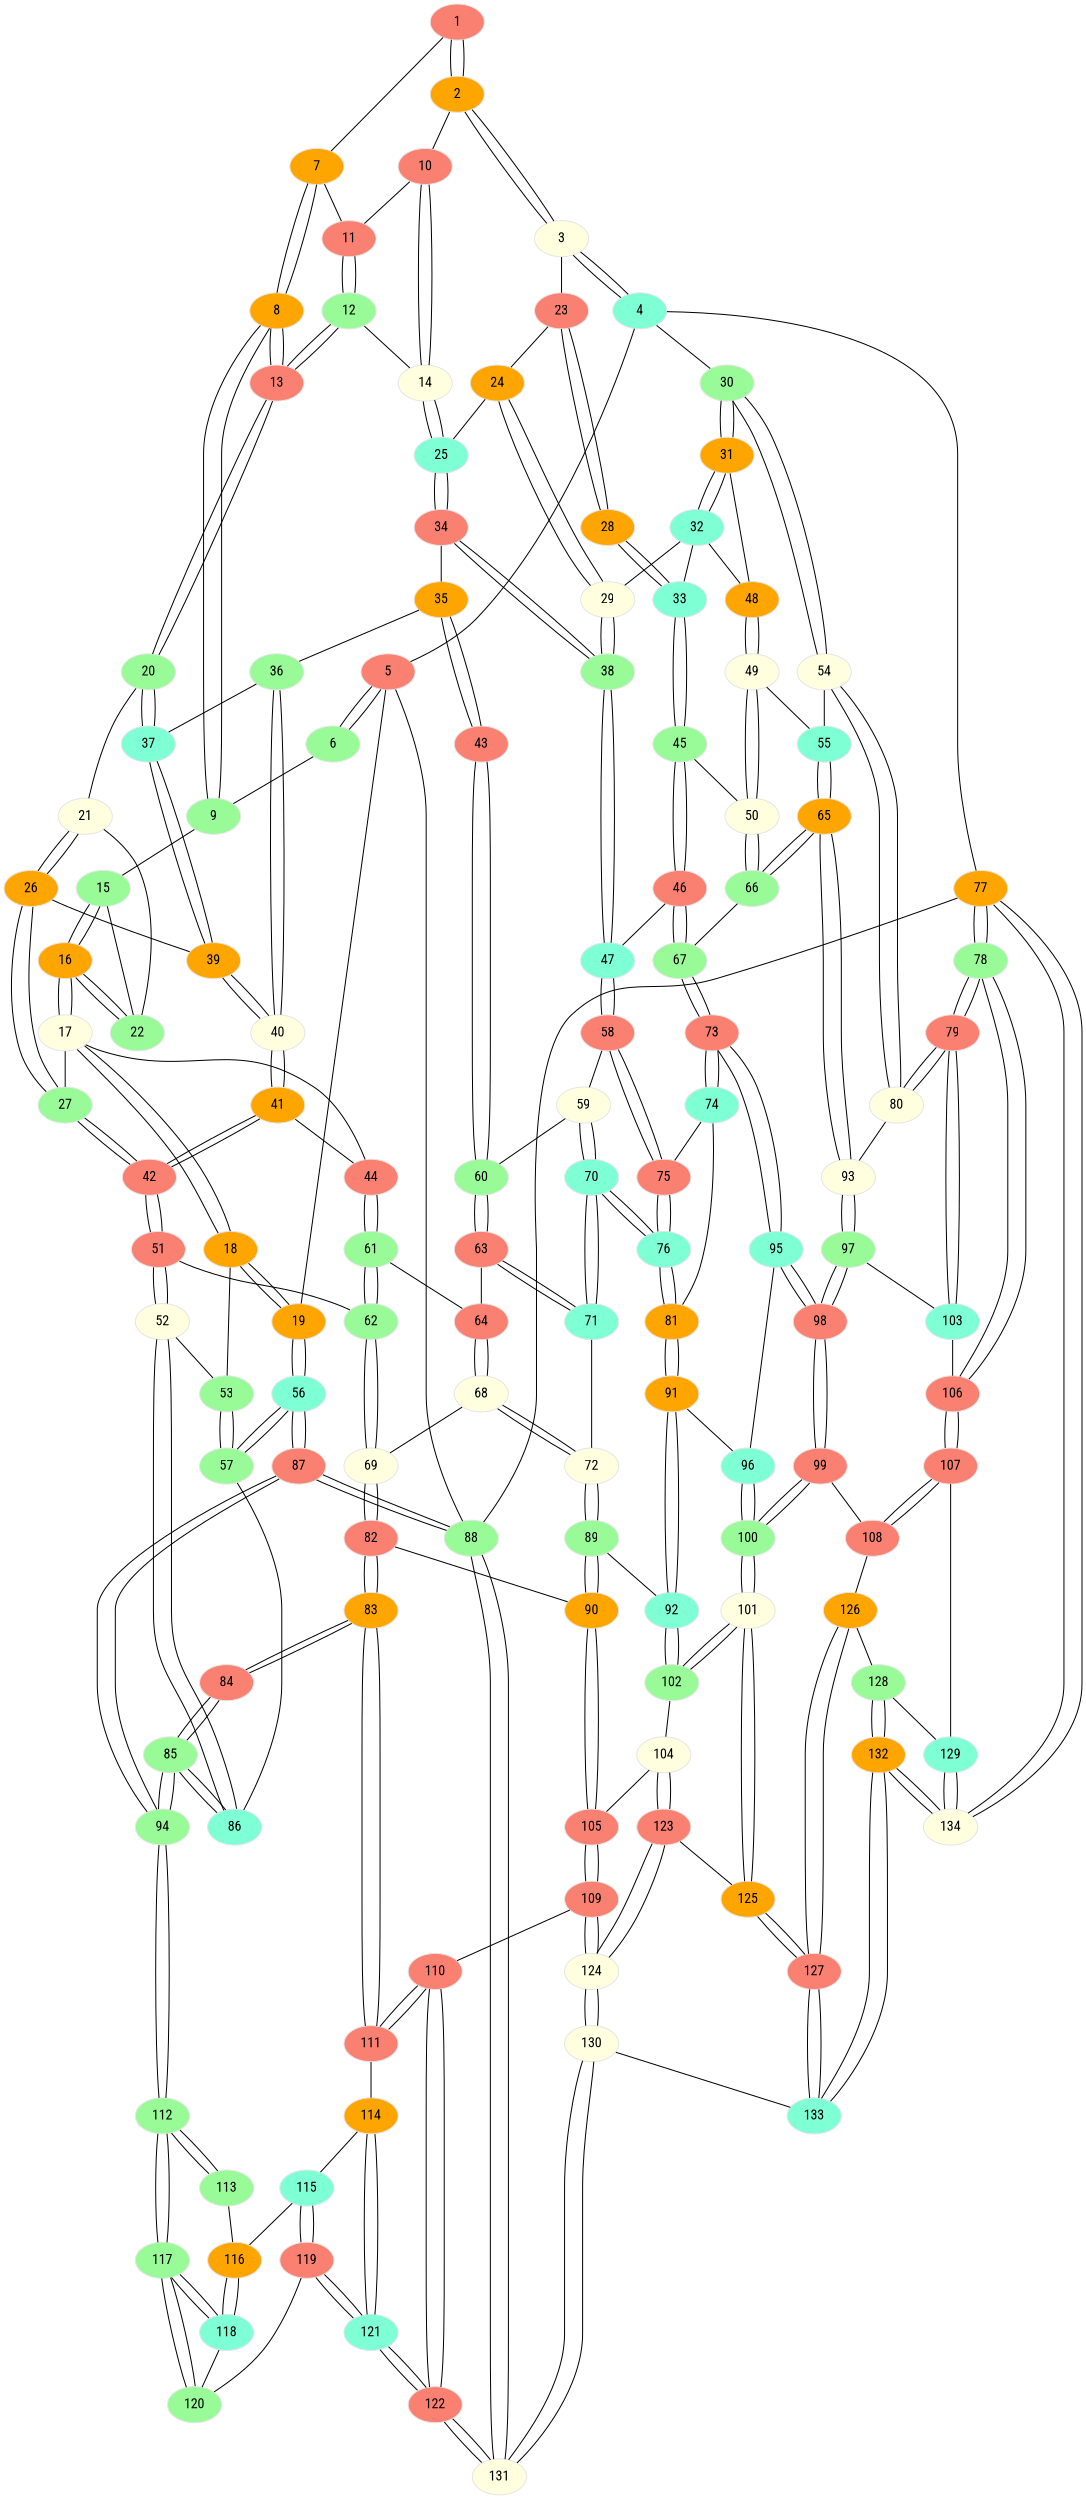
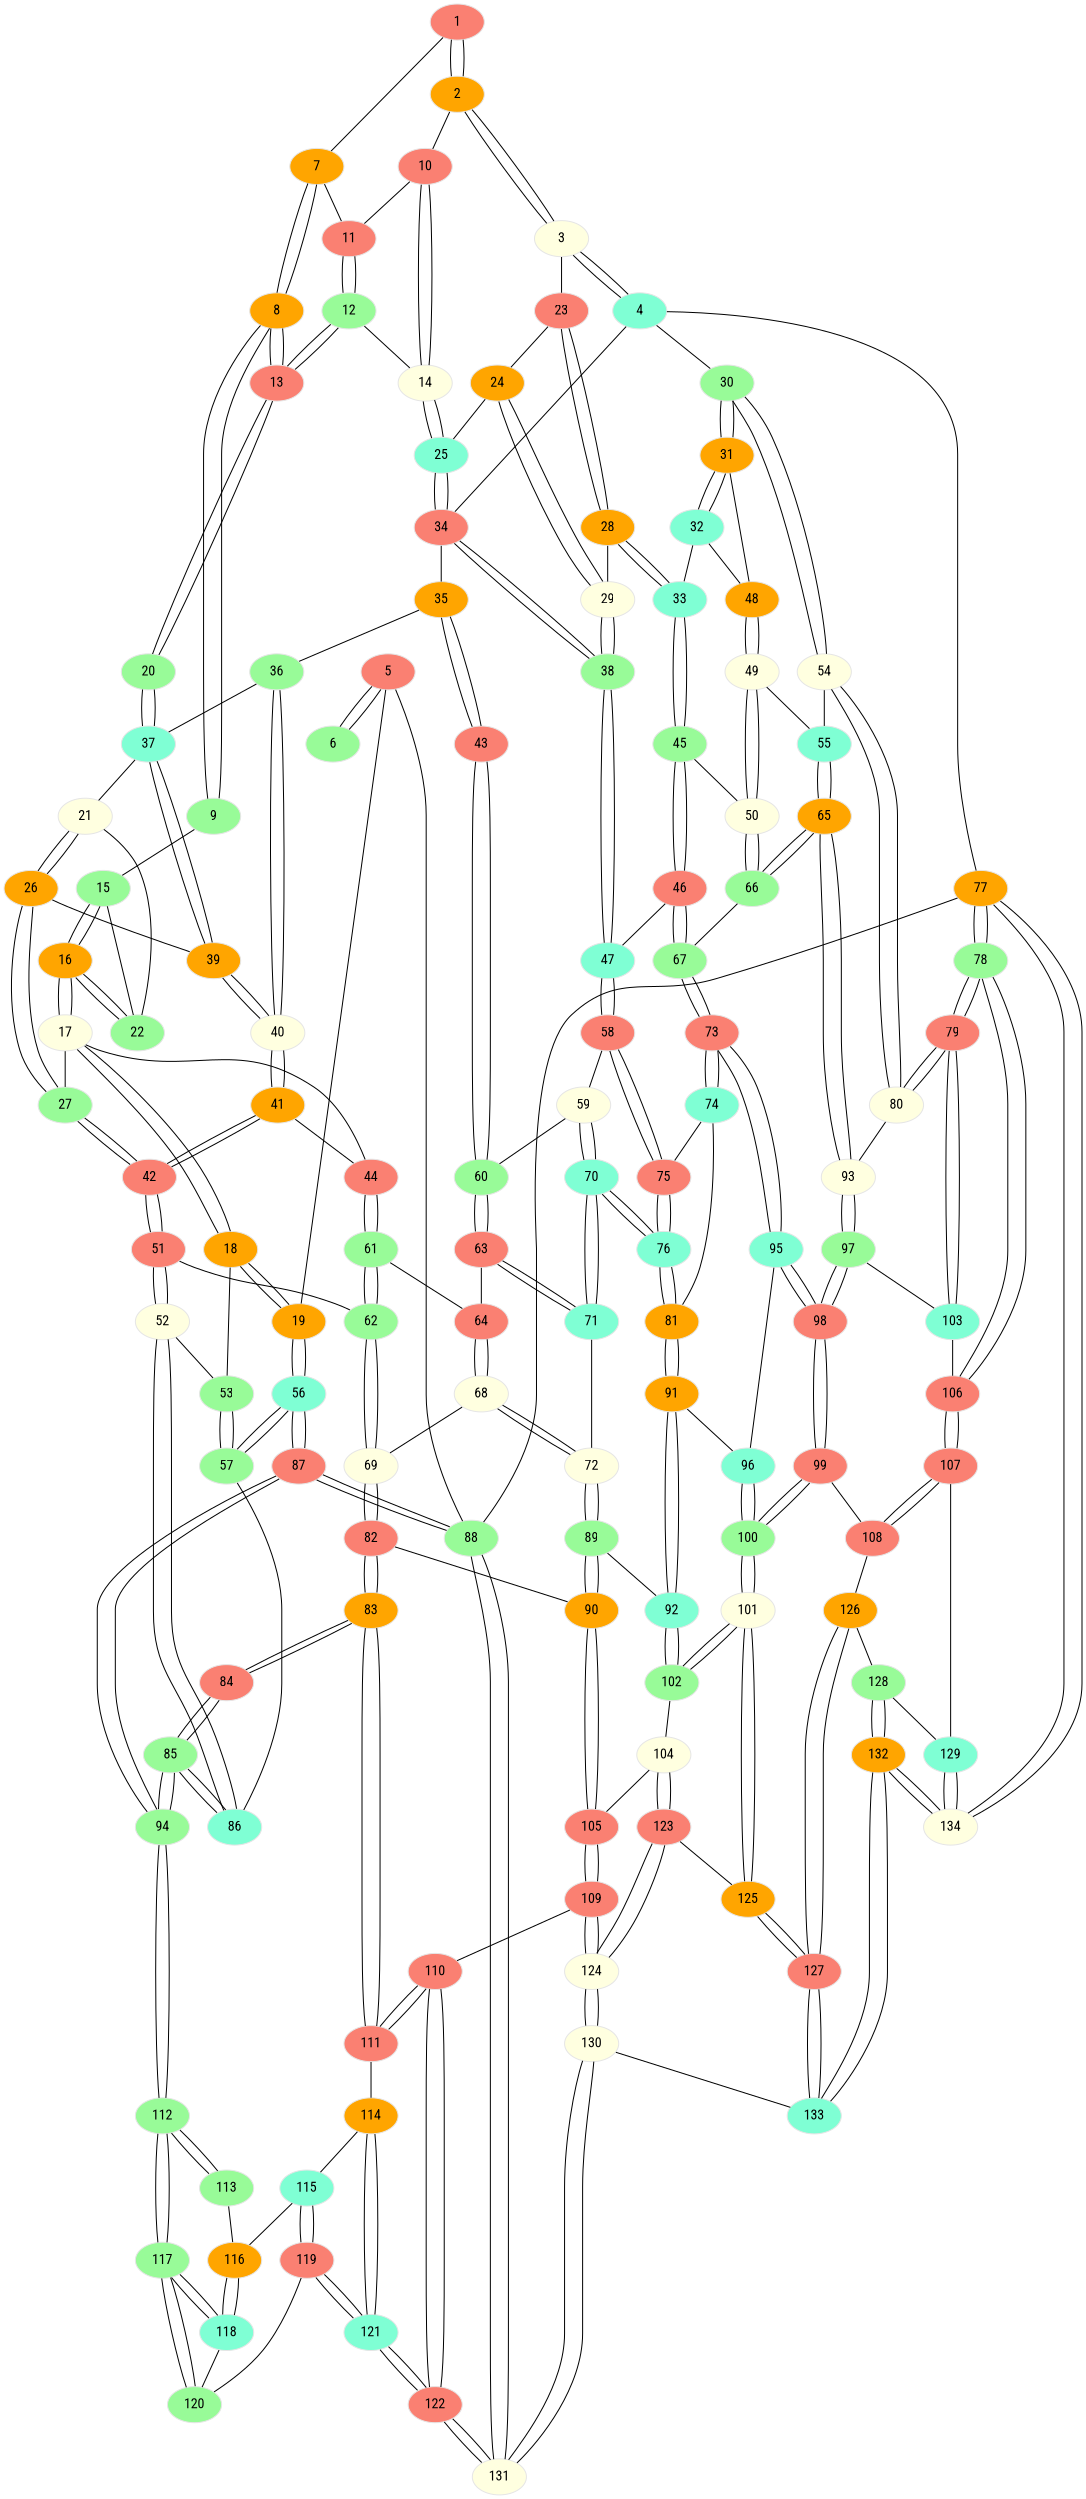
edge "4" -- "5": now "4" -- "34"
edge "32" -- "29": now "28" -- "29"
edge "20" -- "21": now "37" -- "21"
edge "6" -- "9": removed
